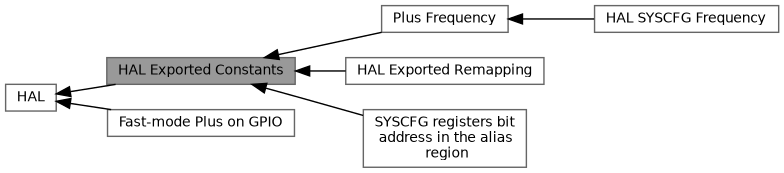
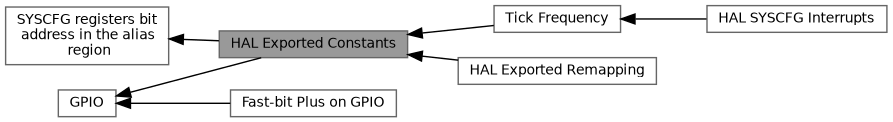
node "Plus Frequency": label "Plus Frequency" -> "Tick Frequency"
node "HAL SYSCFG Frequency": label "HAL SYSCFG Frequency" -> "HAL SYSCFG Interrupts"
node "HAL": label "HAL" -> "GPIO"
edge "SYSCFG registers bit address in the alias region" -> "HAL Exported Constants": reversed
node "Fast-mode Plus on GPIO": label "Fast-mode Plus on GPIO" -> "Fast-bit Plus on GPIO"
